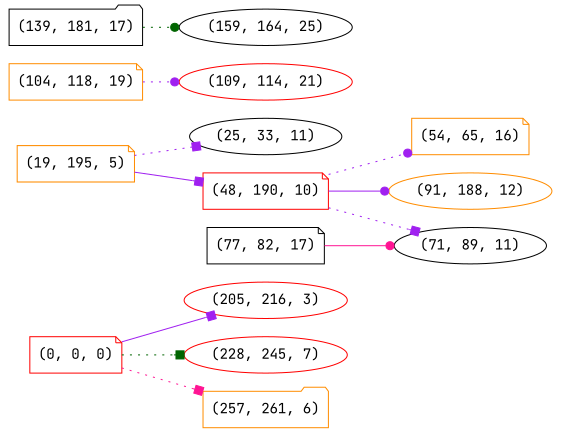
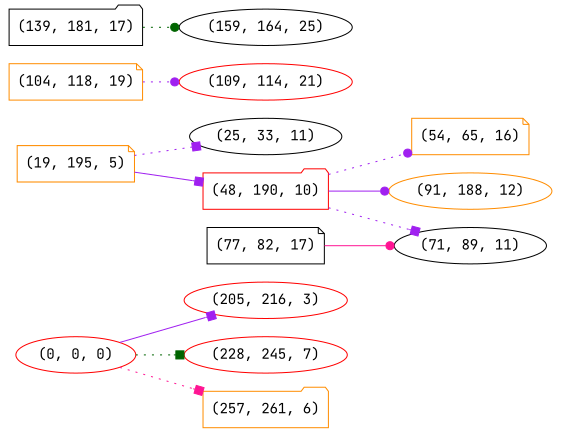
node "(48, 190, 10)": shape note -> folder
node "(0, 0, 0)": shape note -> ellipse
